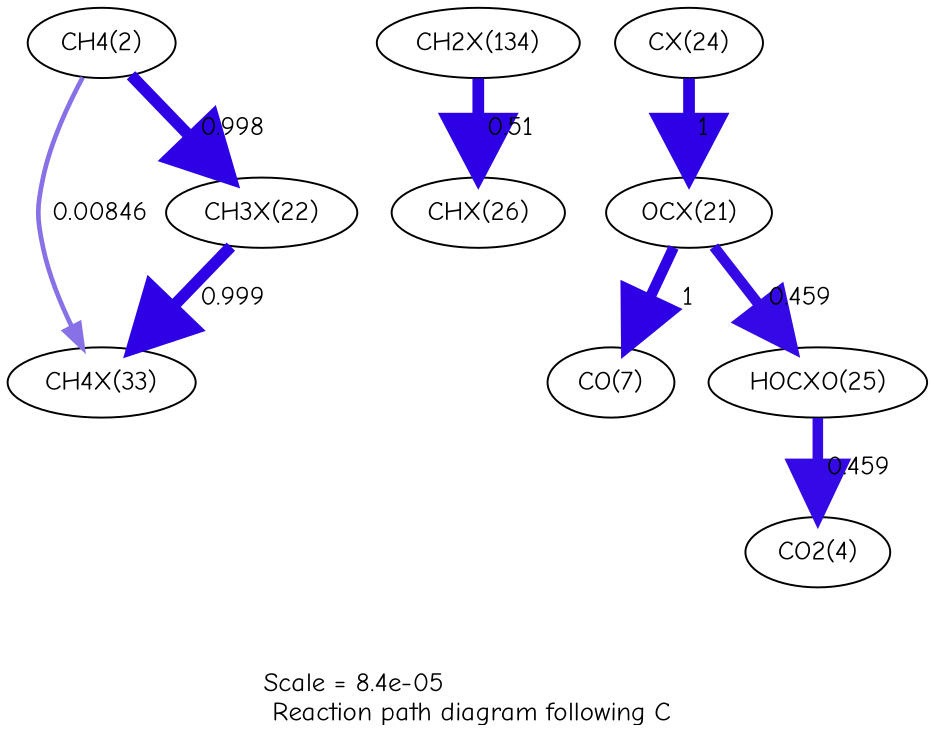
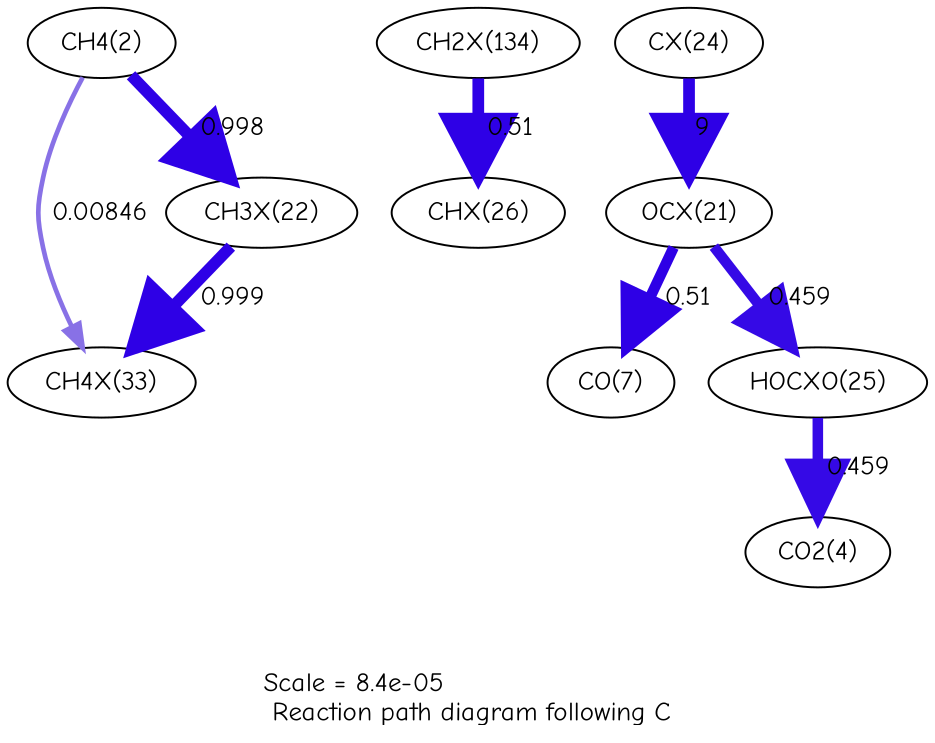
edge "CX(24)" -> "OCX(21)": label " 1" -> " 9"
edge "OCX(21)" -> "CO(7)": label " 1" -> " 0.51"
